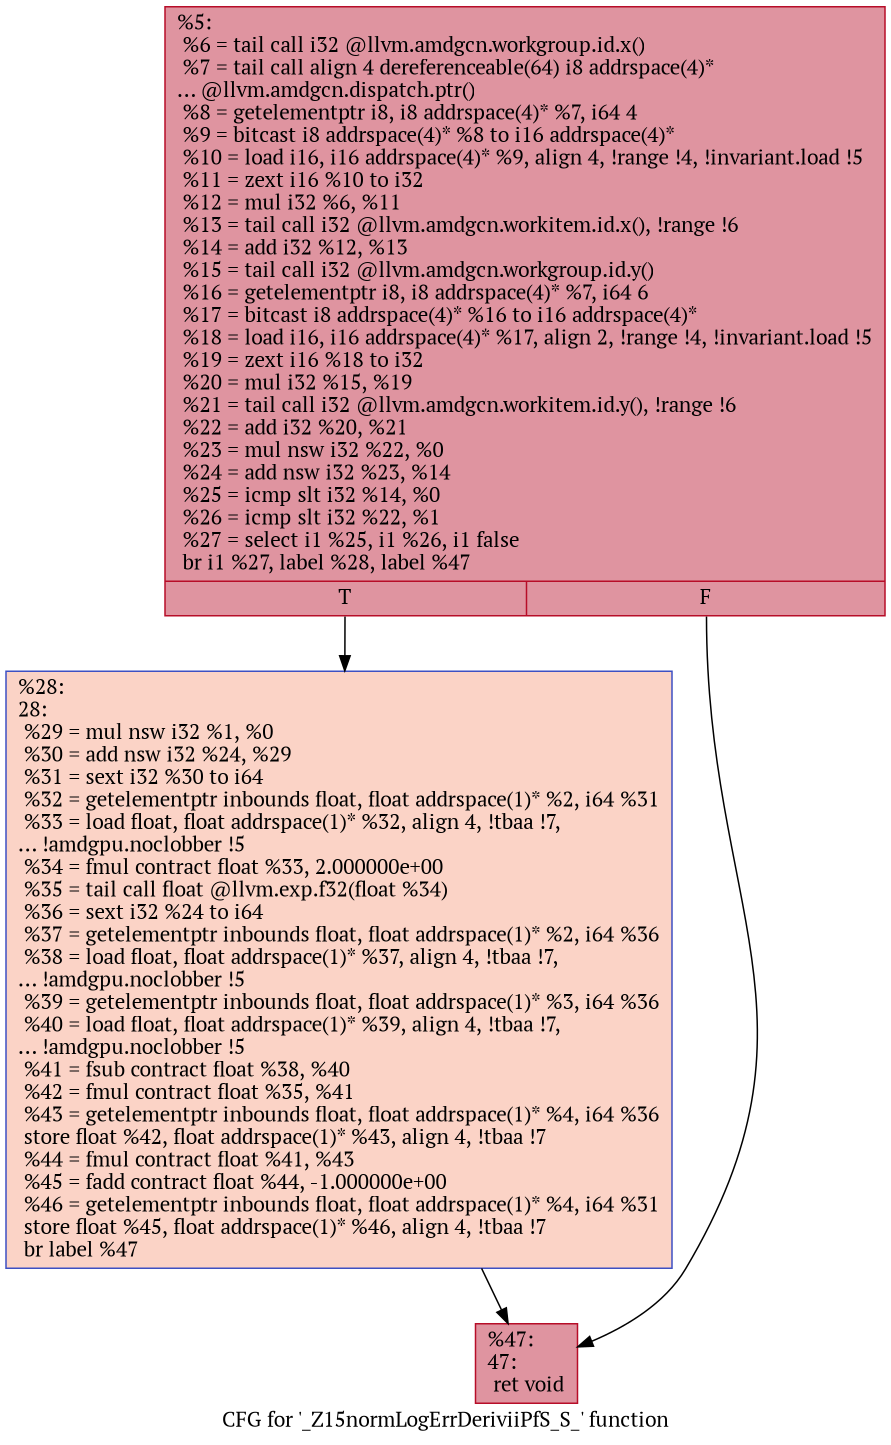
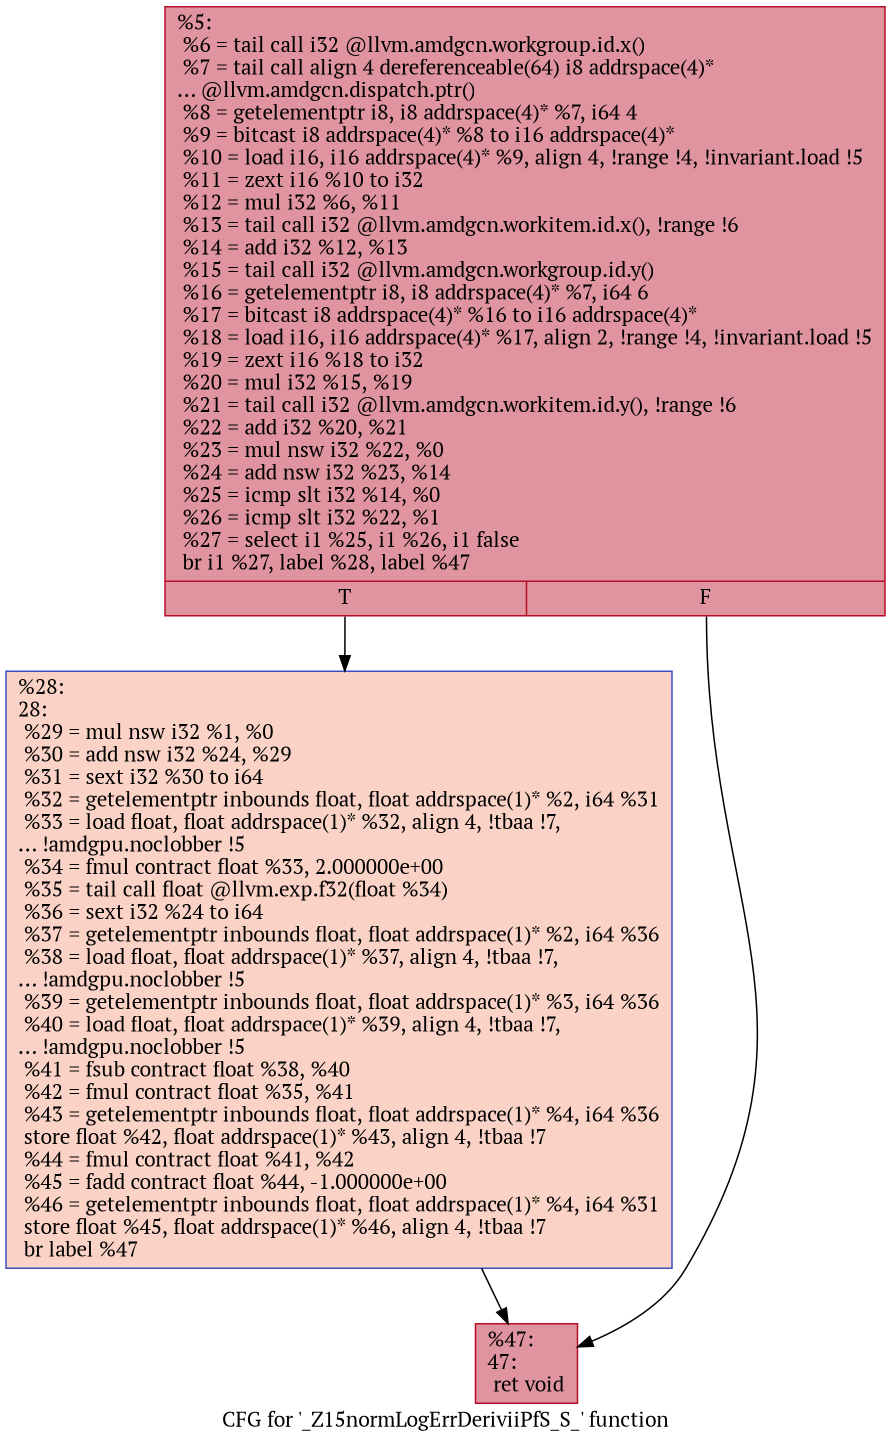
node "%28:": text "%44 = fmul contract float %41, %43" -> "%44 = fmul contract float %41, %42"
